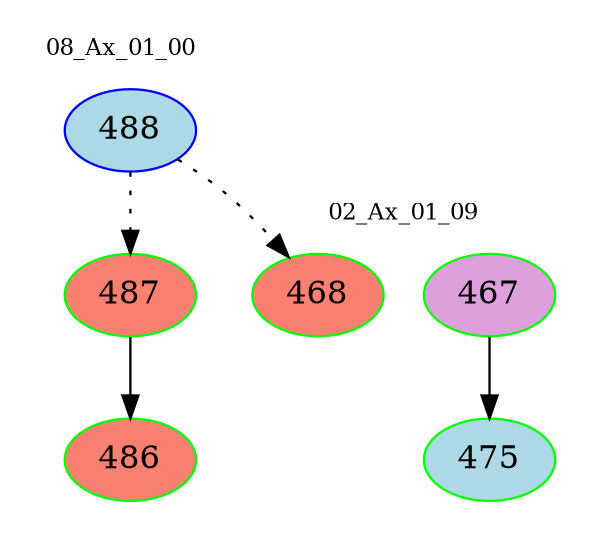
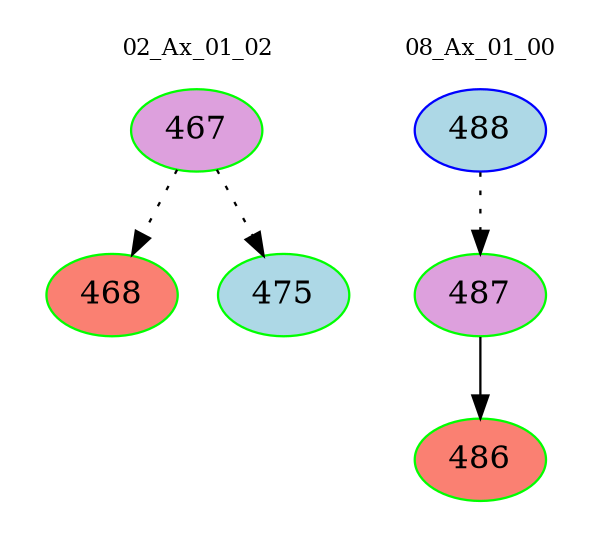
cluster "02_Ax_01_09": label "02_Ax_01_09" -> "02_Ax_01_02"
edge "488" -> "468": now "467" -> "468"
node "487": fillcolor salmon -> plum
edge "467" -> "475": style solid -> dotted
